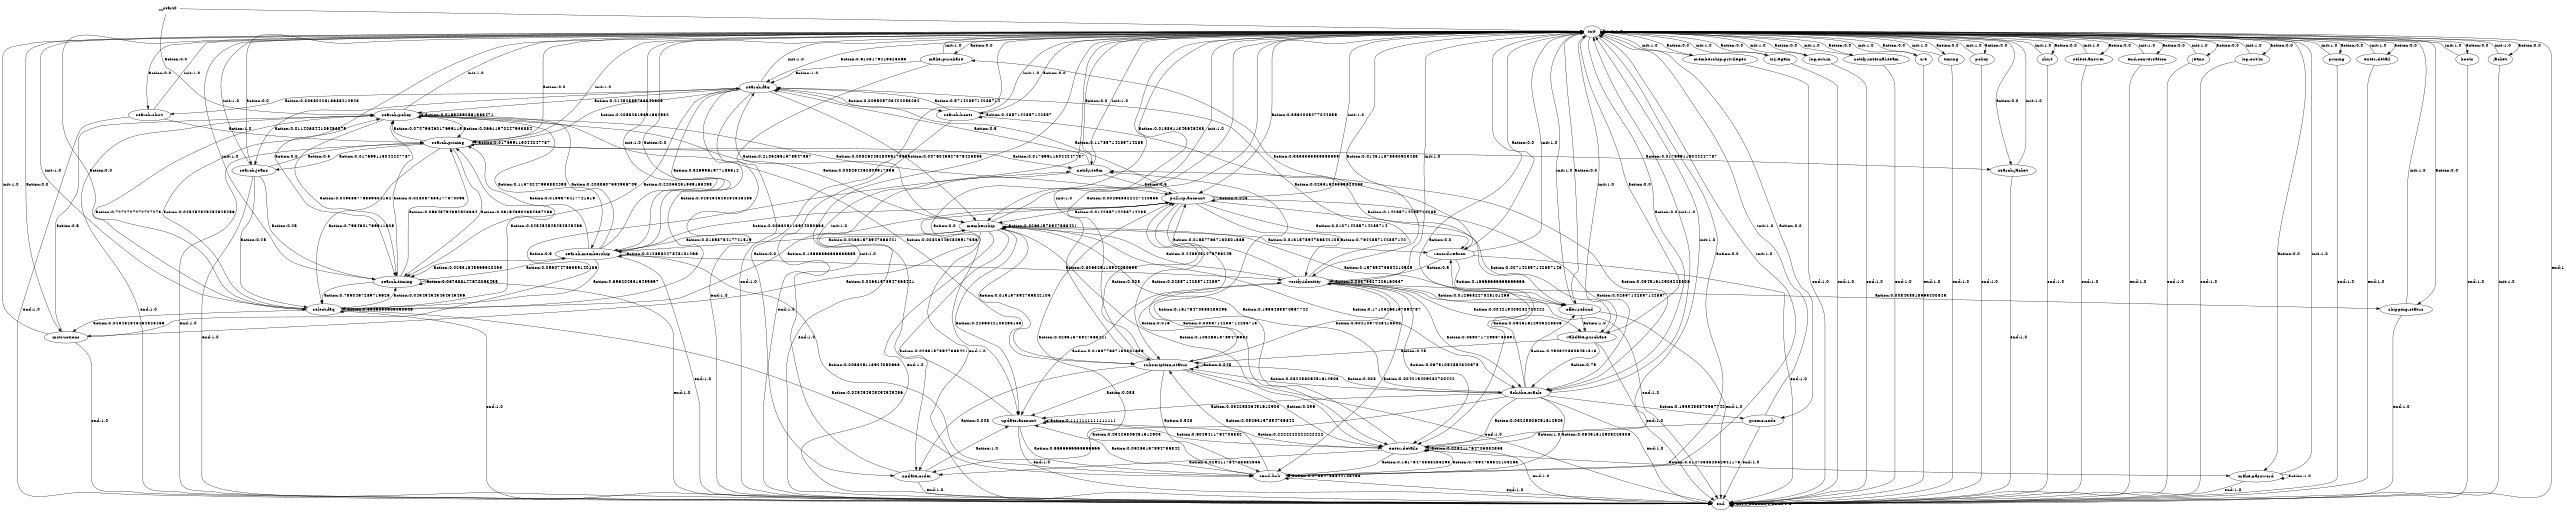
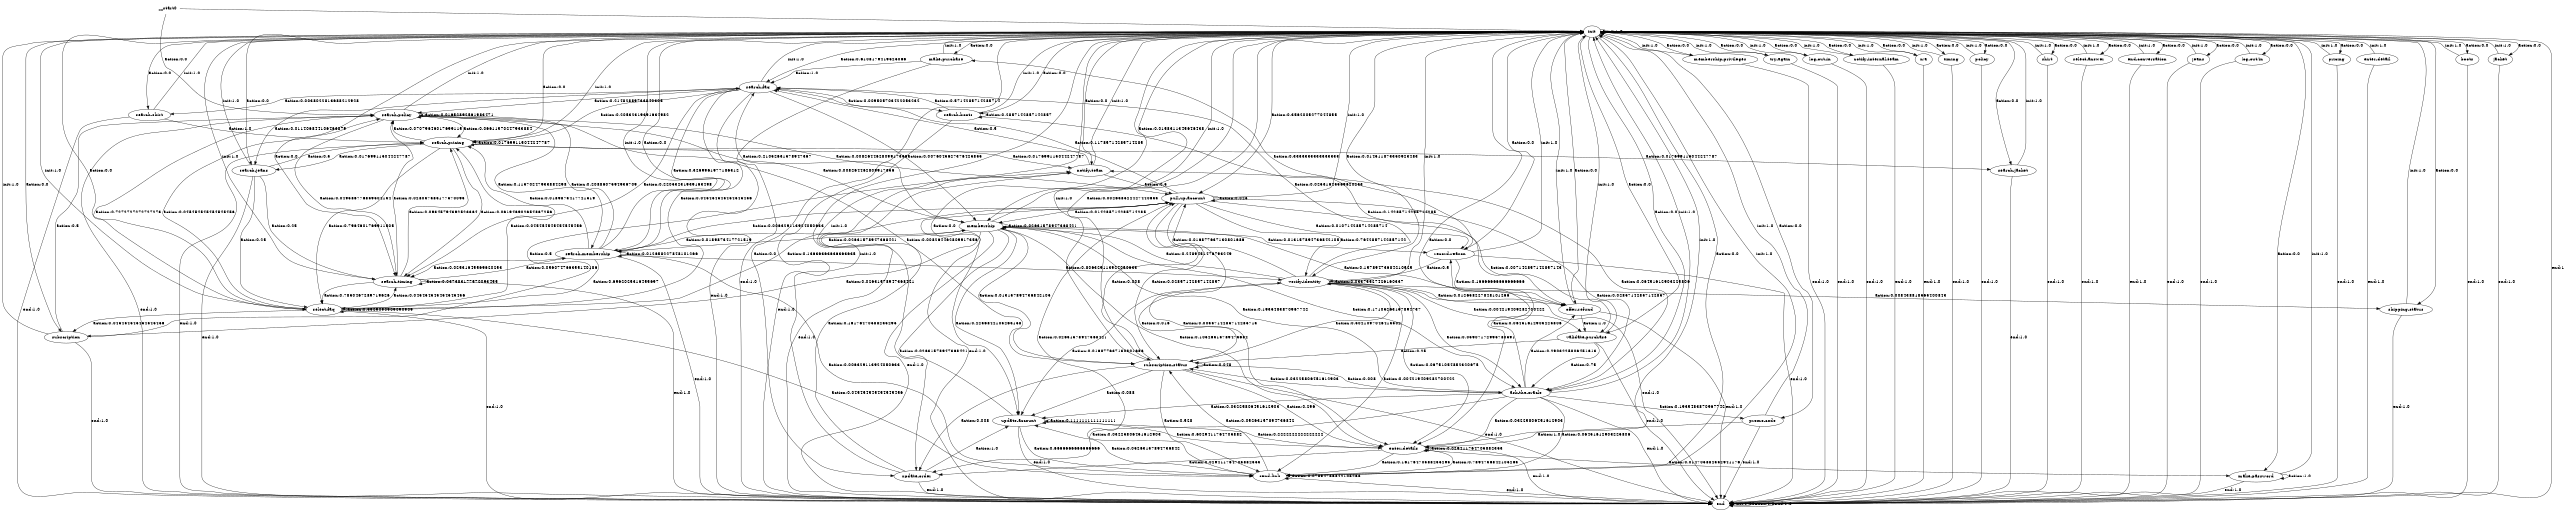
edge "init" -> "enter-detail": removed, label "action:0.0"
edge "jacket" -> "end": label "init:1.0" -> "end:1.0"
edge "enter-details" -> "notify-team": now "update-order" -> "notify-team"
node "instructions": label "instructions" -> "subscription"
